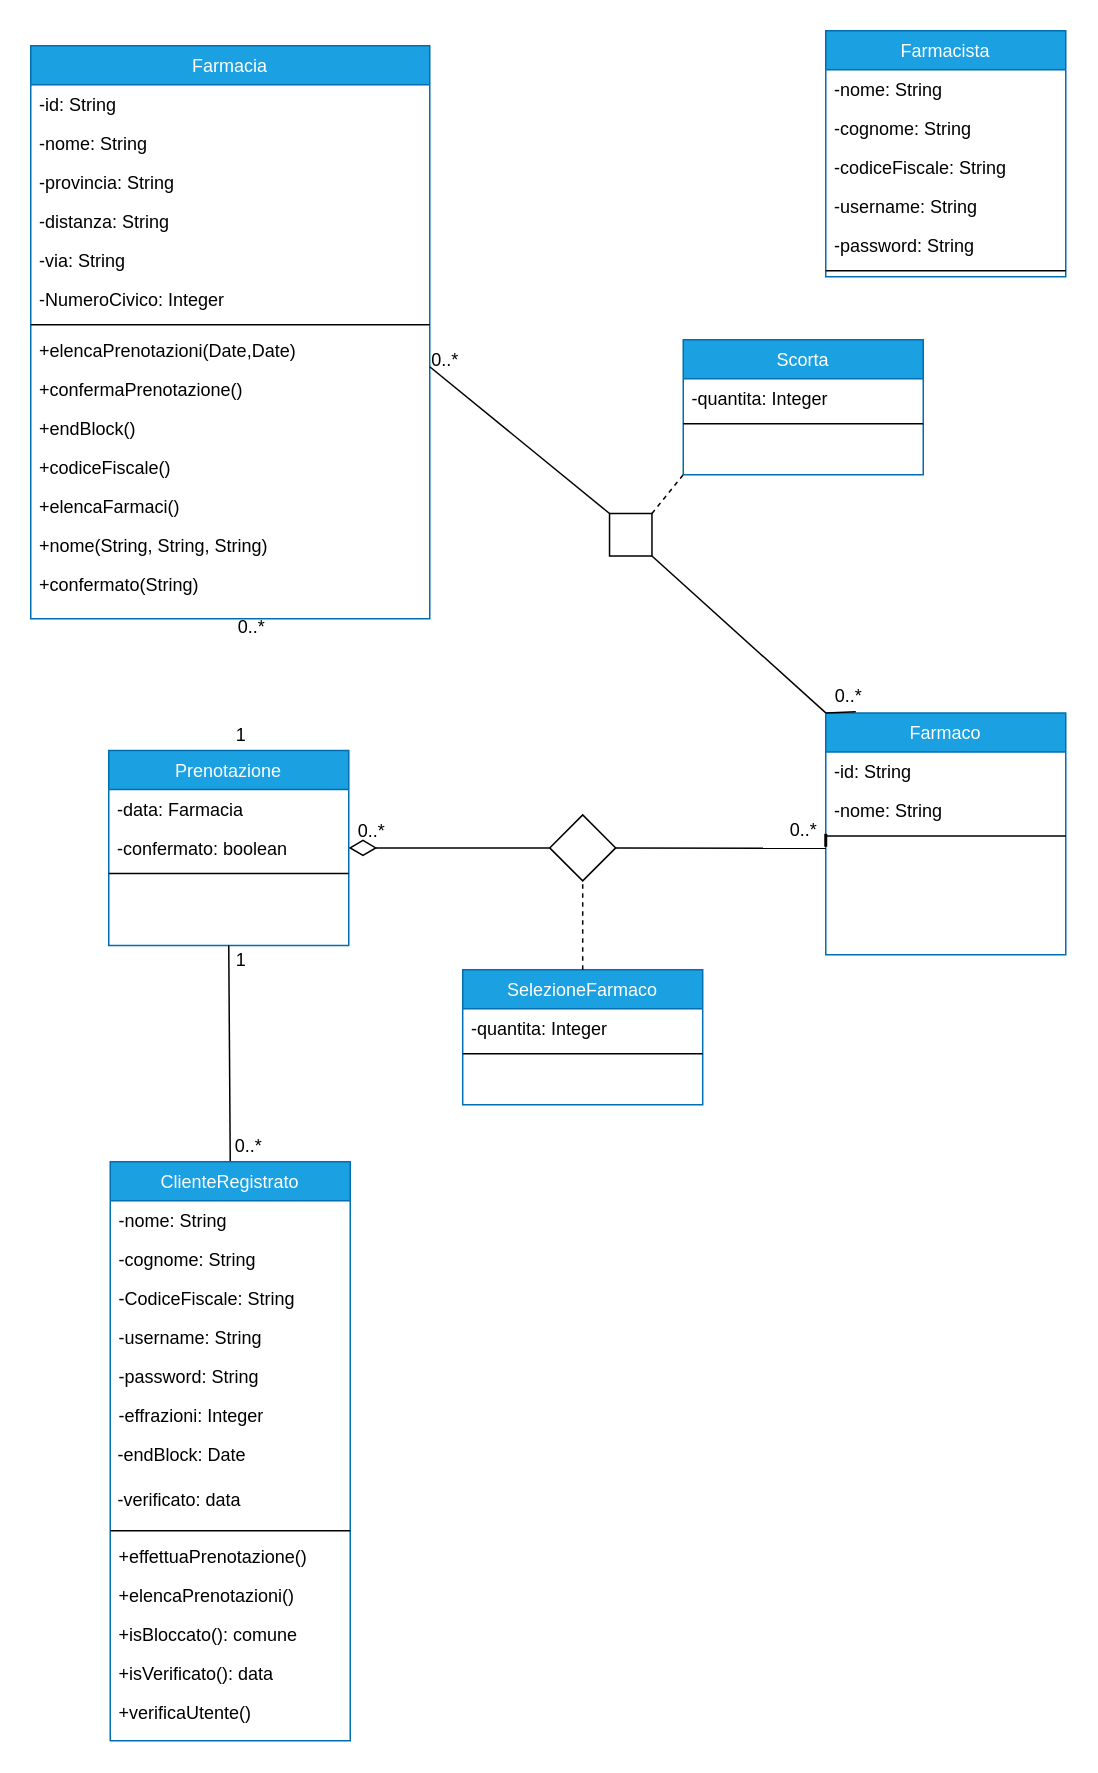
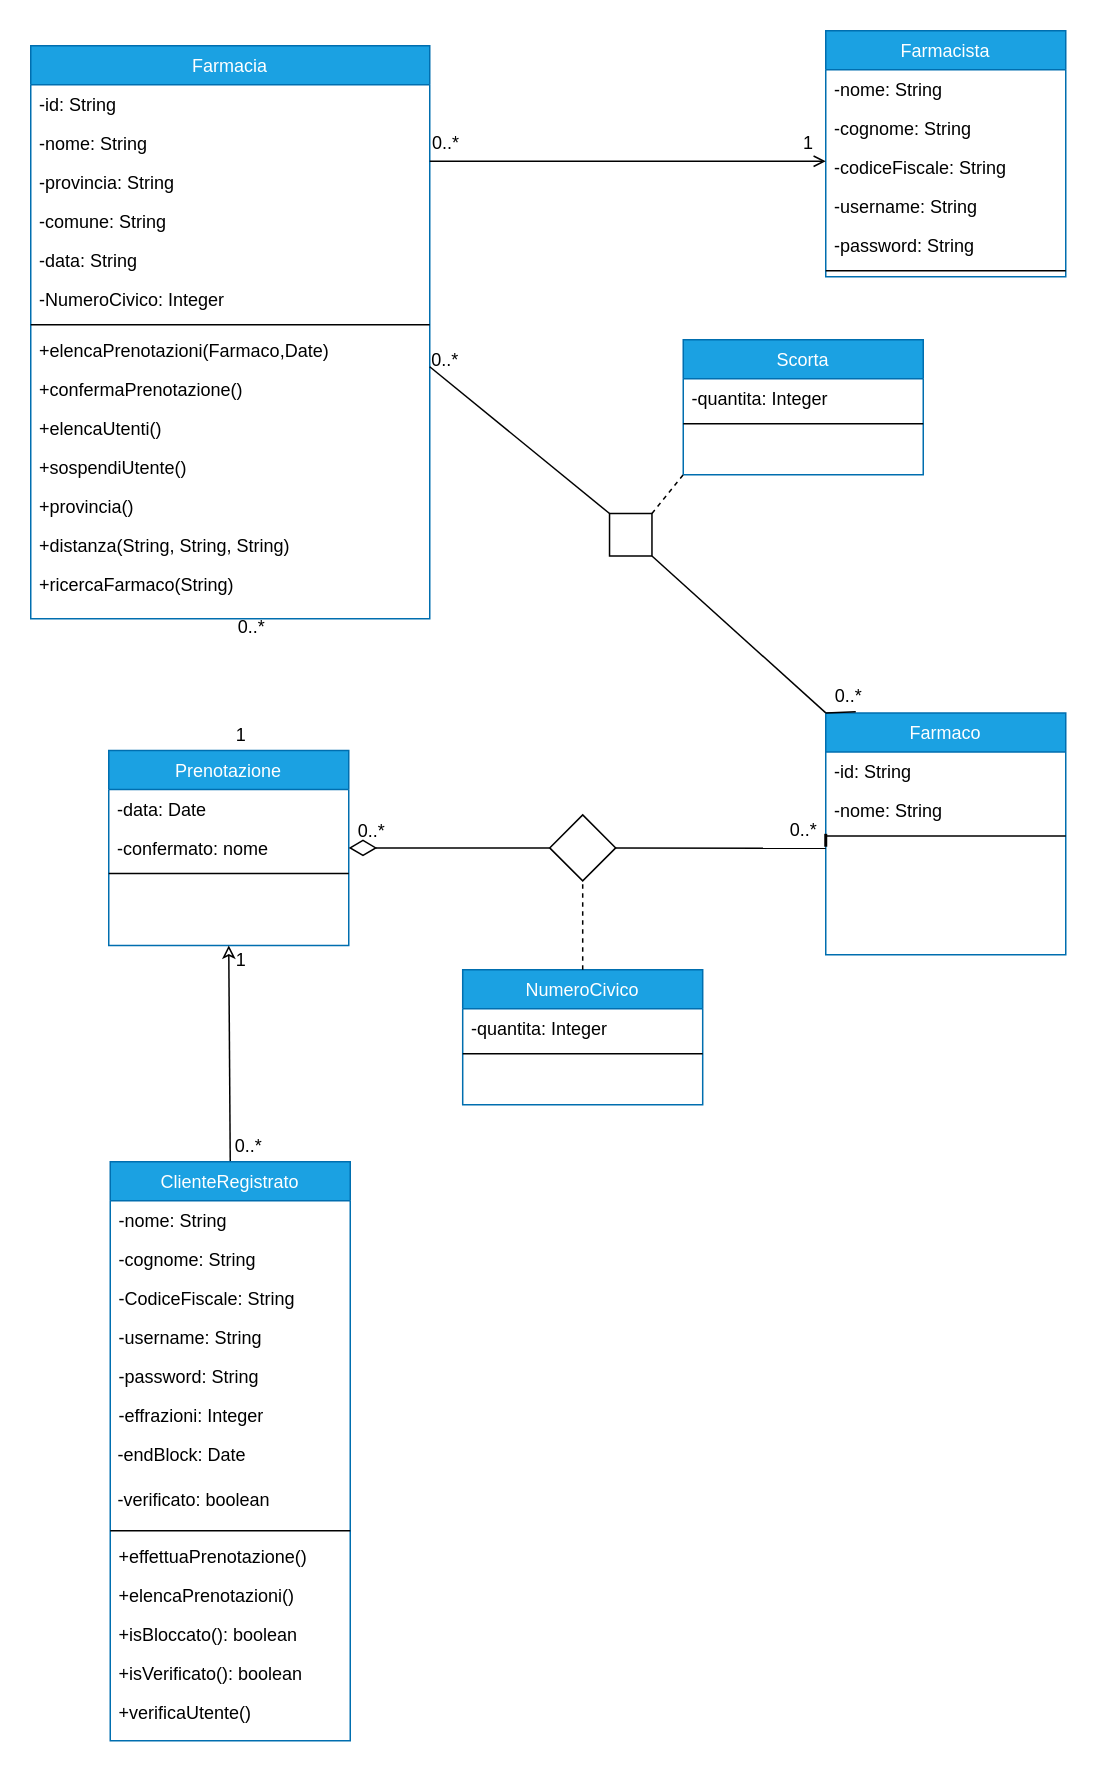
edge "Farmacia" -> "Farmacista": added, labels "0..*", "1"
node "-distanza: String": label "-distanza: String" -> "-comune: String"
node "-via: String": label "-via: String" -> "-data: String"
node "+elencaPrenotazioni(Date,Date)": label "+elencaPrenotazioni(Date,Date)" -> "+elencaPrenotazioni(Farmaco,Date)"
node "+endBlock()": label "+endBlock()" -> "+elencaUtenti()"
node "+codiceFiscale()": label "+codiceFiscale()" -> "+sospendiUtente()"
node "+elencaFarmaci()": label "+elencaFarmaci()" -> "+provincia()"
node "+nome(String, String, String)": label "+nome(String, String, String)" -> "+distanza(String, String, String)"
node "+confermato(String)": label "+confermato(String)" -> "+ricercaFarmaco(String)"
node "-data: Farmacia": label "-data: Farmacia" -> "-data: Date"
node "-confermato: boolean": label "-confermato: boolean" -> "-confermato: nome"
edge "Prenotazione" -- "ClienteRegistrato": arrowhead none -> classic
node "SelezioneFarmaco": label "SelezioneFarmaco" -> "NumeroCivico"
node "-verificato: data": label "-verificato: data" -> "-verificato: boolean"
node "+isBloccato(): comune": label "+isBloccato(): comune" -> "+isBloccato(): boolean"
node "+isVerificato(): data": label "+isVerificato(): data" -> "+isVerificato(): boolean"
